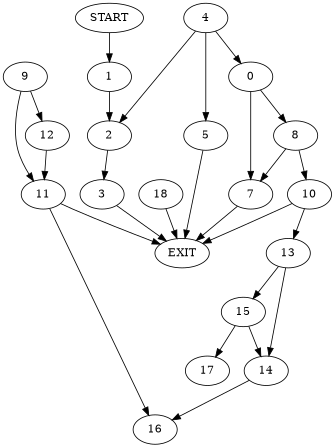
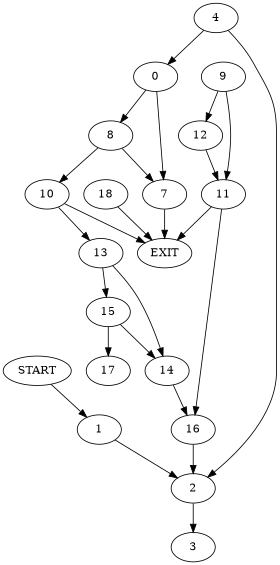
node "5": removed
edge "3" -> "EXIT": removed
edge "16" -> "2": added
